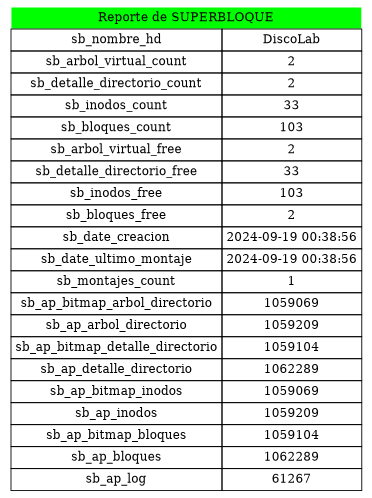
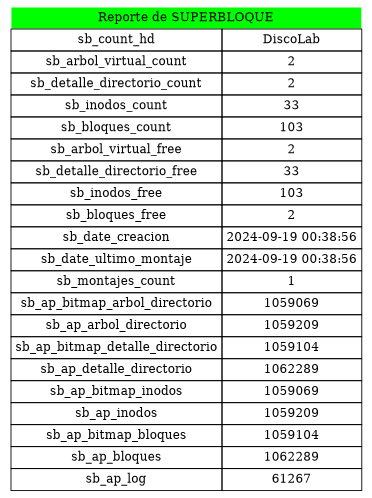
node "Reporte de SUPERBLOQUE": text "sb_nombre_hd" -> "sb_count_hd"
